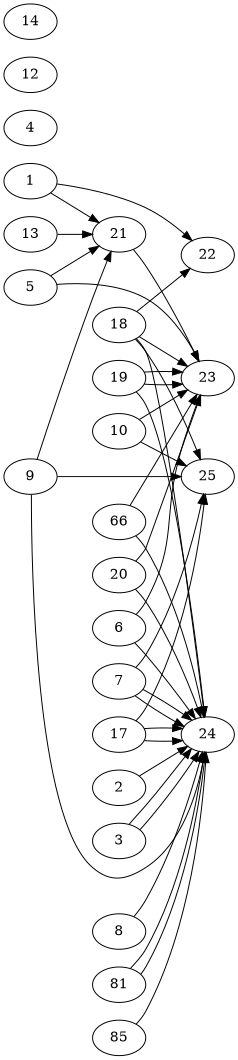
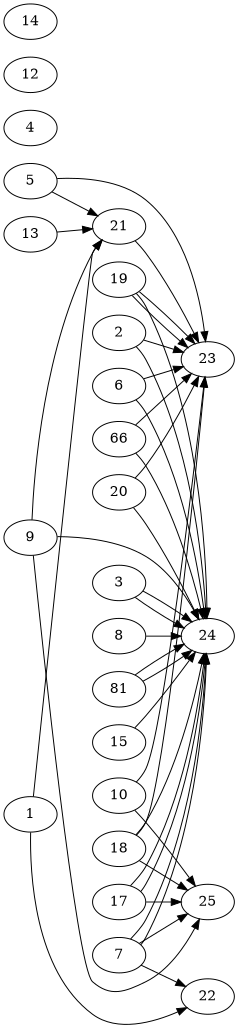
edge "18" -> "22": now "7" -> "22"
edge "2" -> "23": added
node "85": label "85" -> "15"
